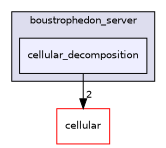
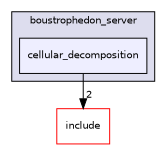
node "cellular": label "cellular" -> "include"
